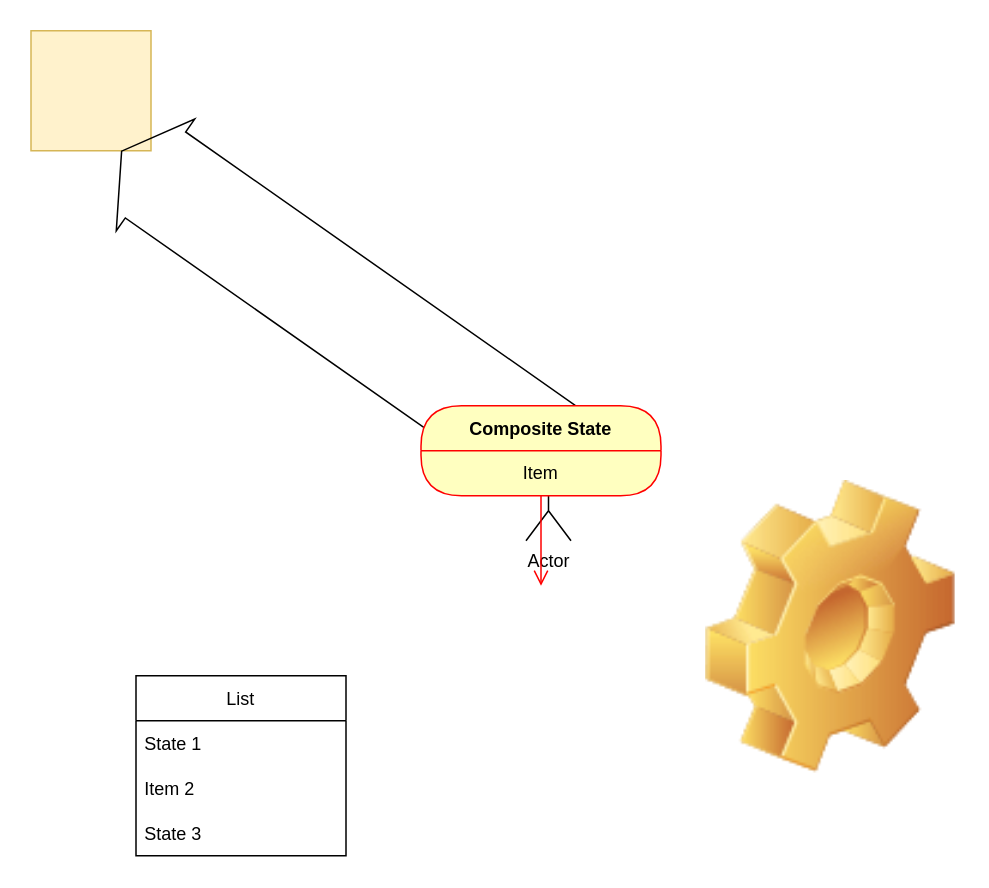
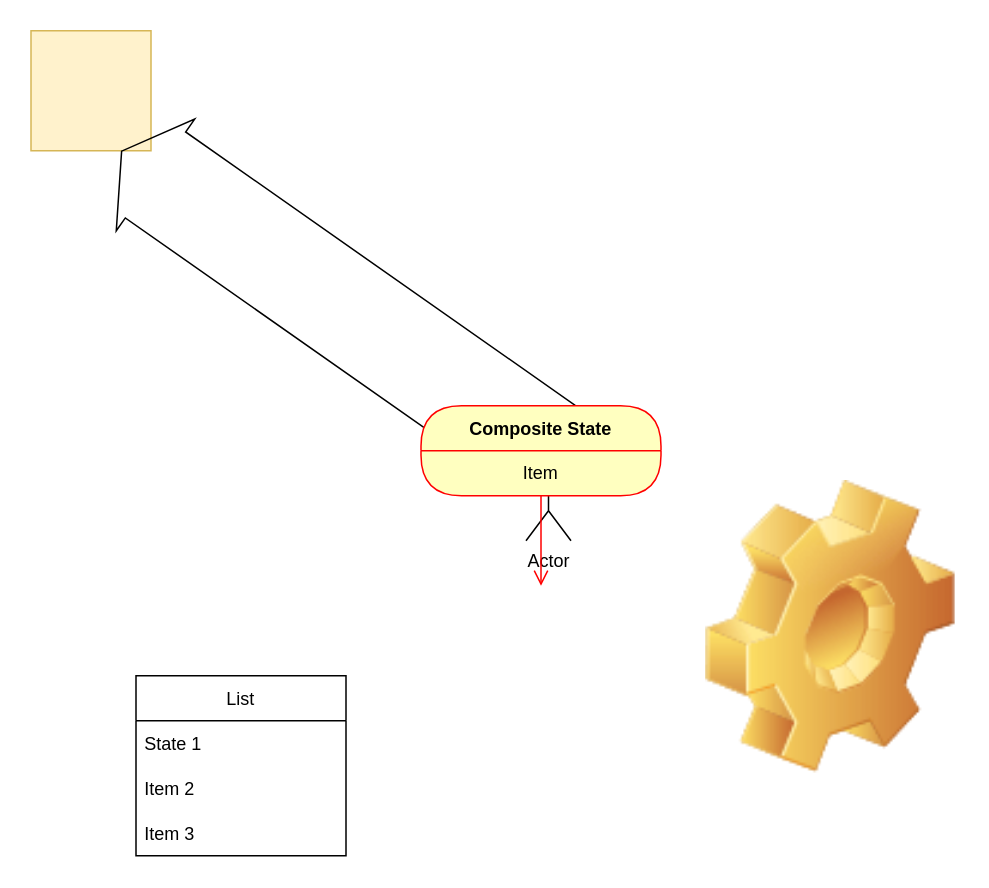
node "State 3": label "State 3" -> "Item 3"
